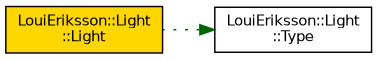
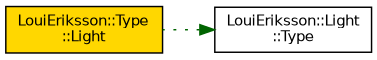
node "LouiEriksson::Light ::Light": label "LouiEriksson::Light ::Light" -> "LouiEriksson::Type ::Light"
